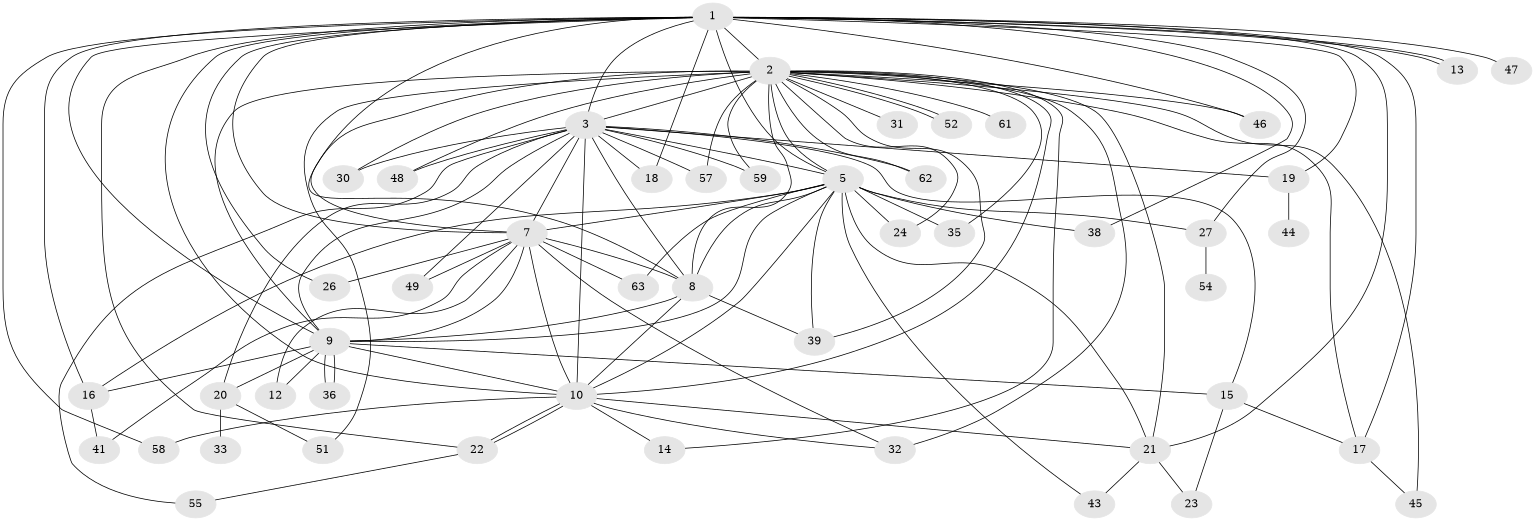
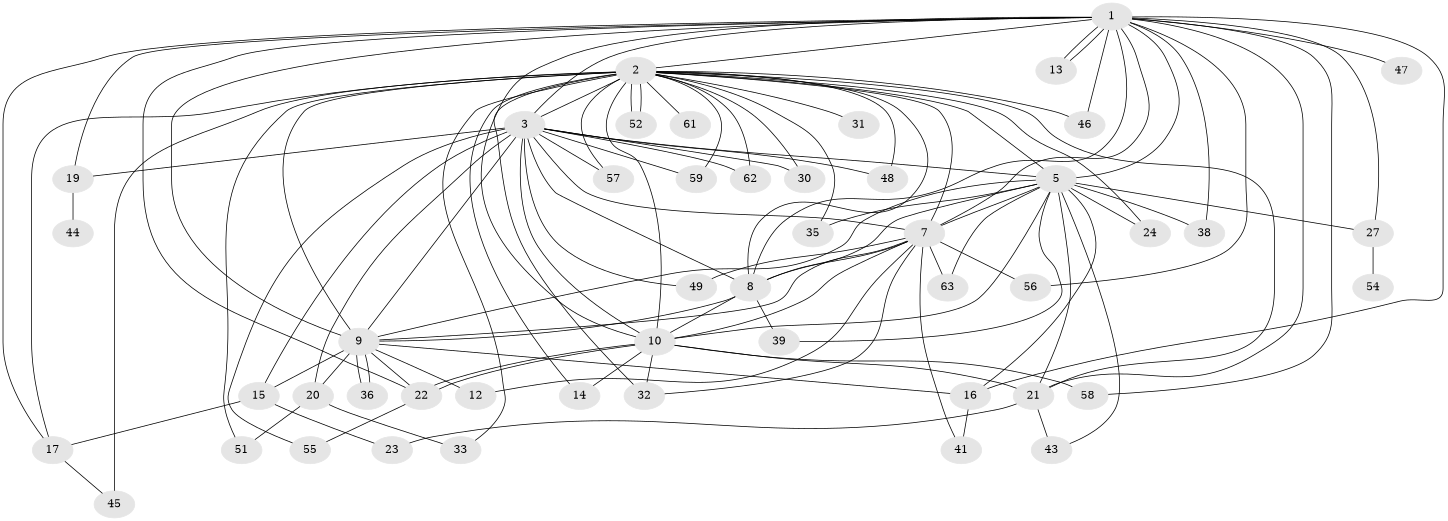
node "18": removed
edge "2" -- "39": now "2" -- "33"
node "26": label "26" -> "56"
edge "9" -- "10": now "9" -- "22"
